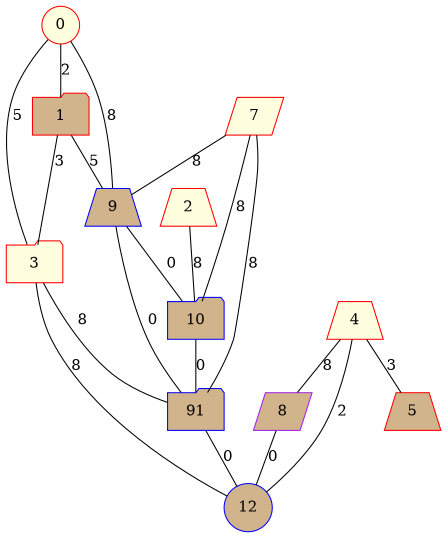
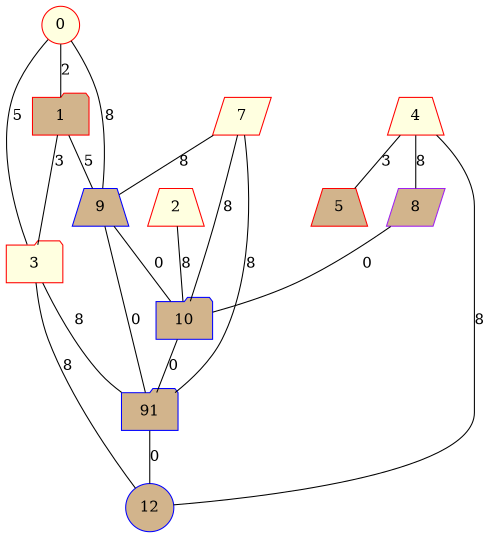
edge "4" -- "12": label "2" -> "8"
edge "8" -- "12": now "8" -- "10"
